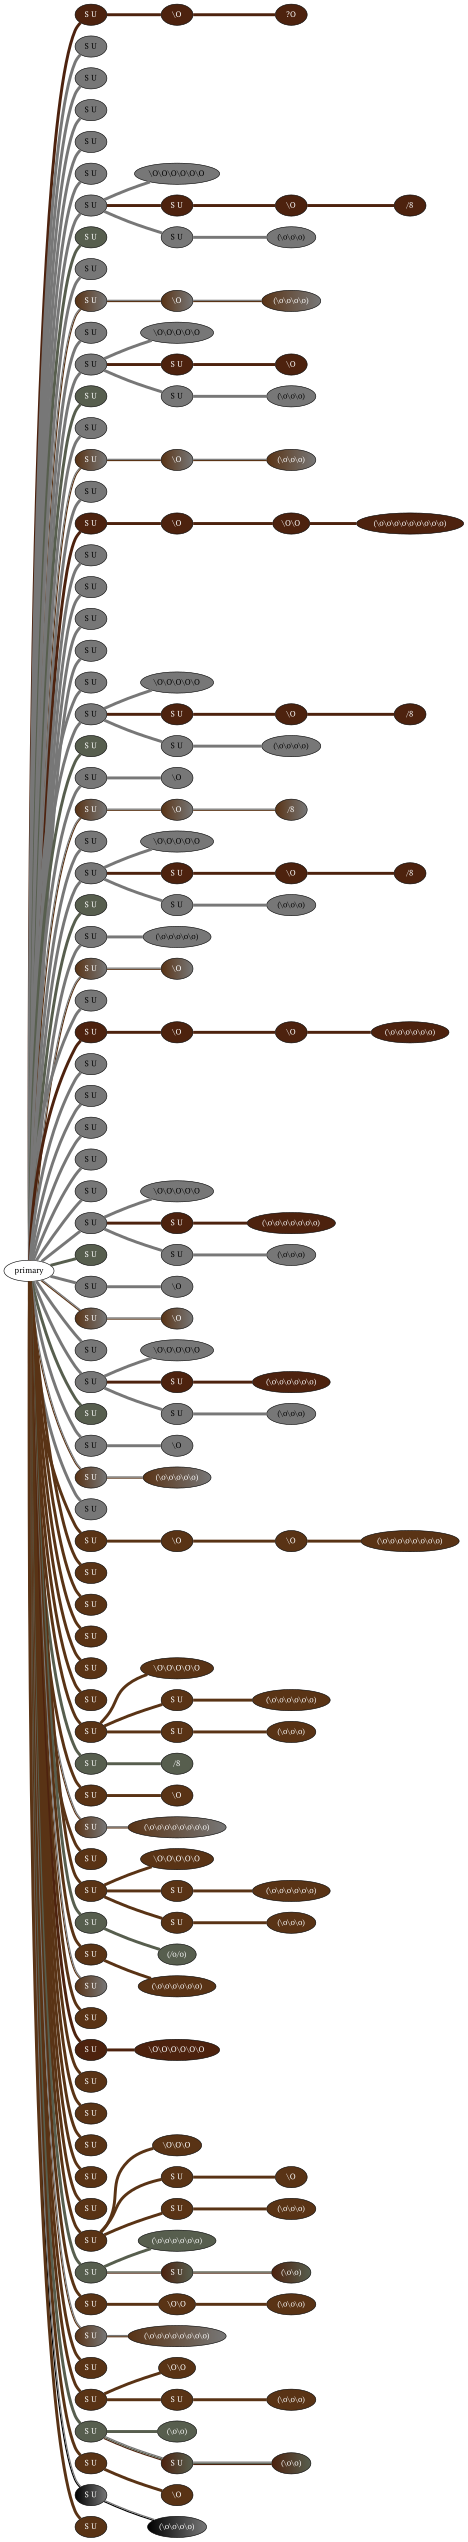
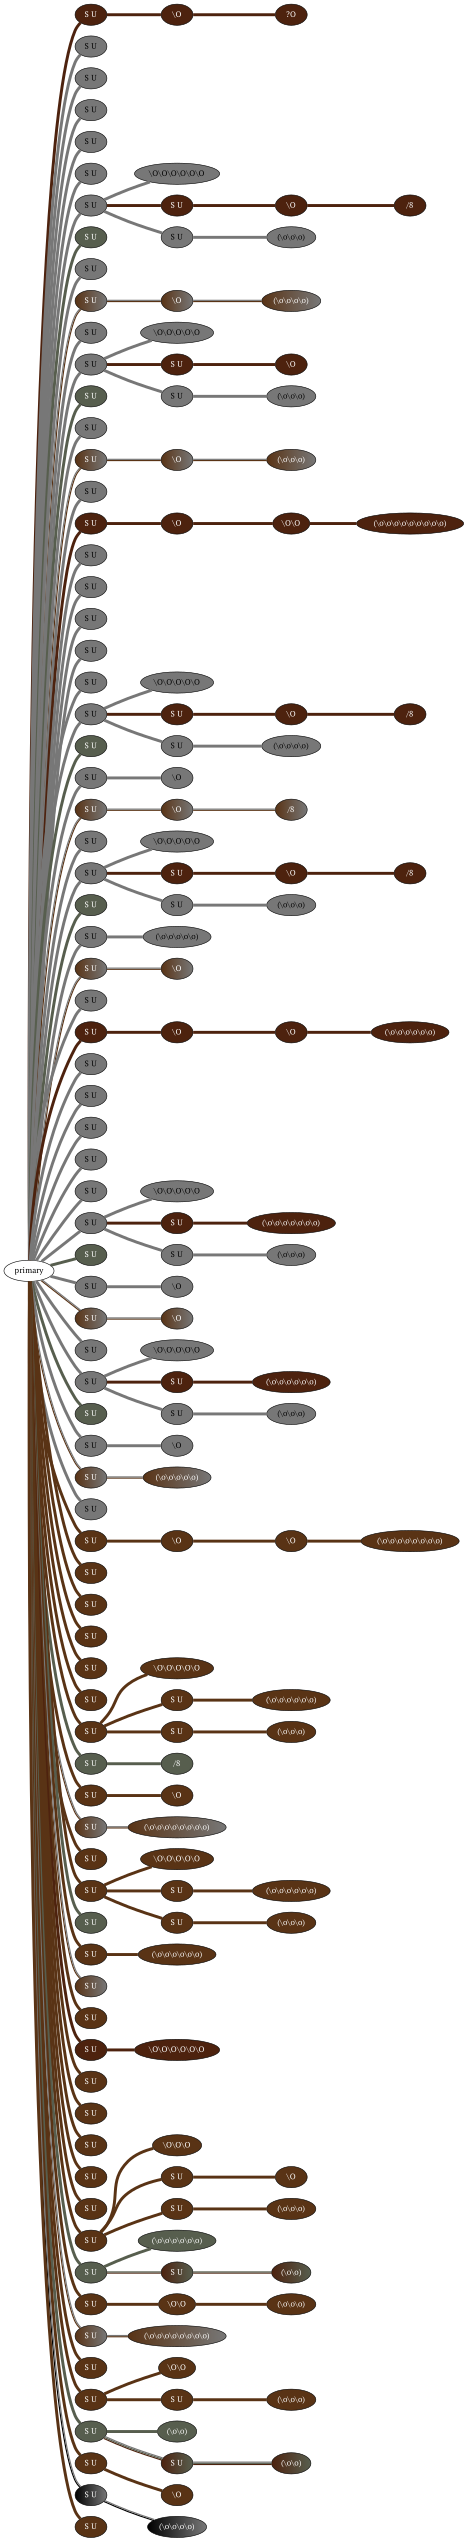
node "(/o/o)": removed
